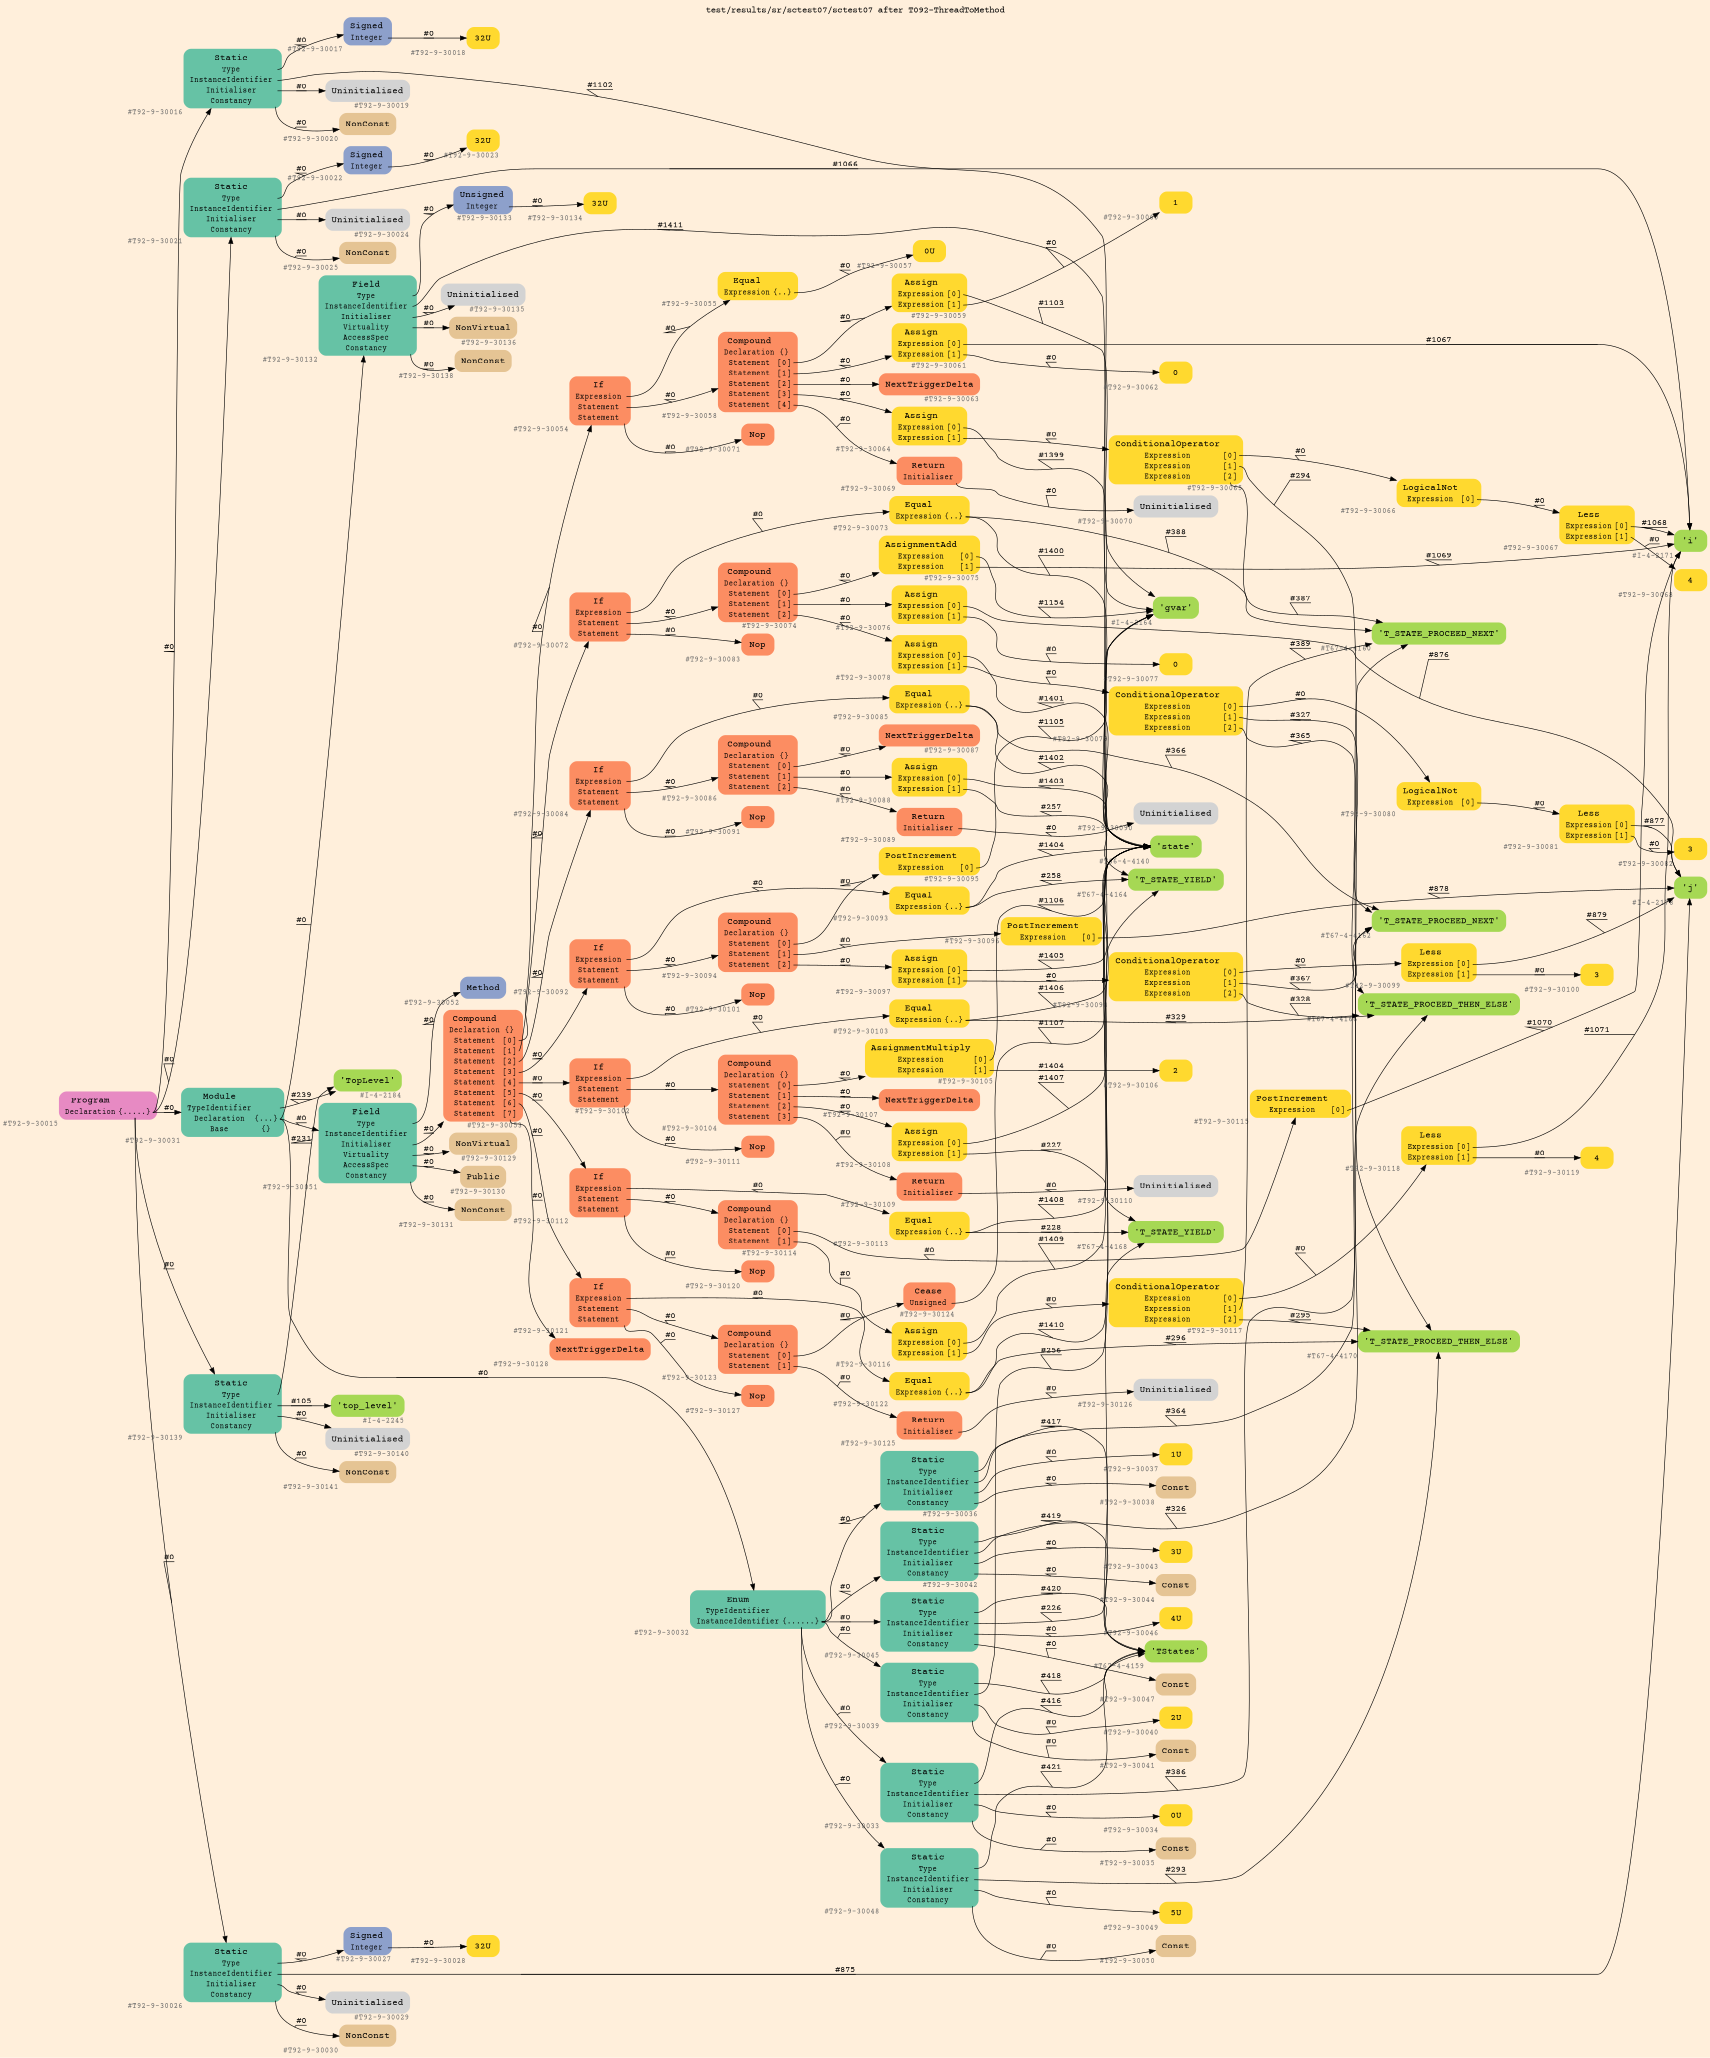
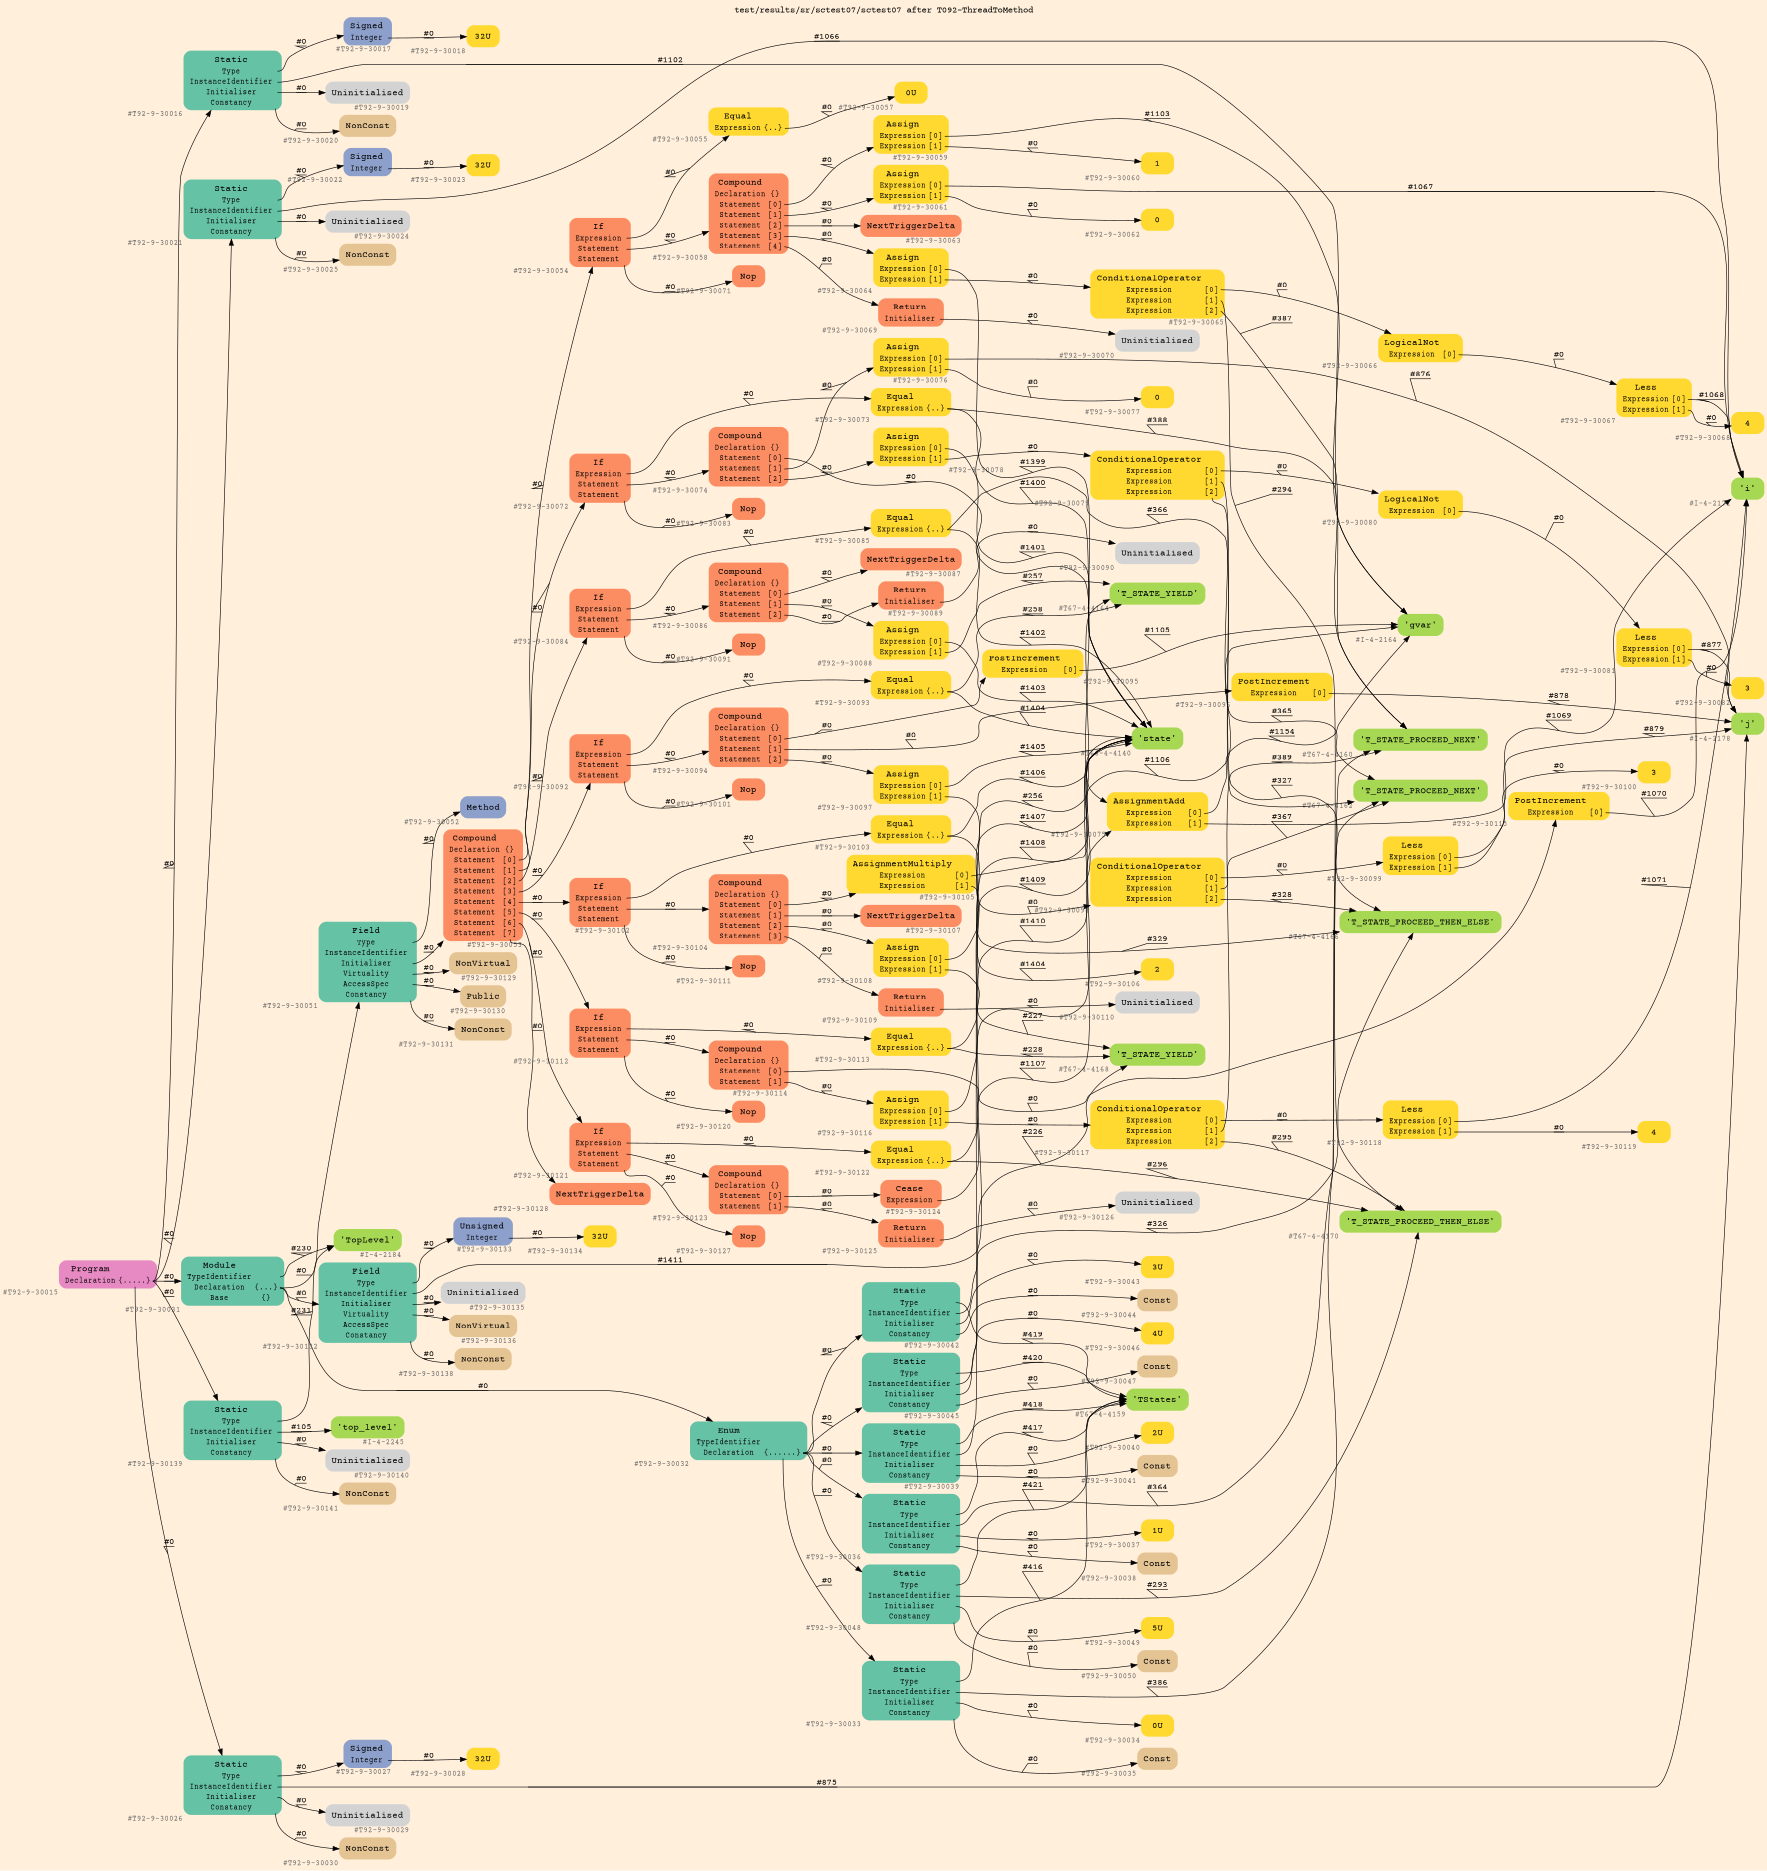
edge "Cease" -> "'gvar'": now "Cease" -> "AssignmentAdd"
edge "Module" -> "'TopLevel'": label "#239" -> "#230"
node "Cease": text "Unsigned" -> "Expression"
node "Enum": text "InstanceIdentifier" -> "Declaration"
